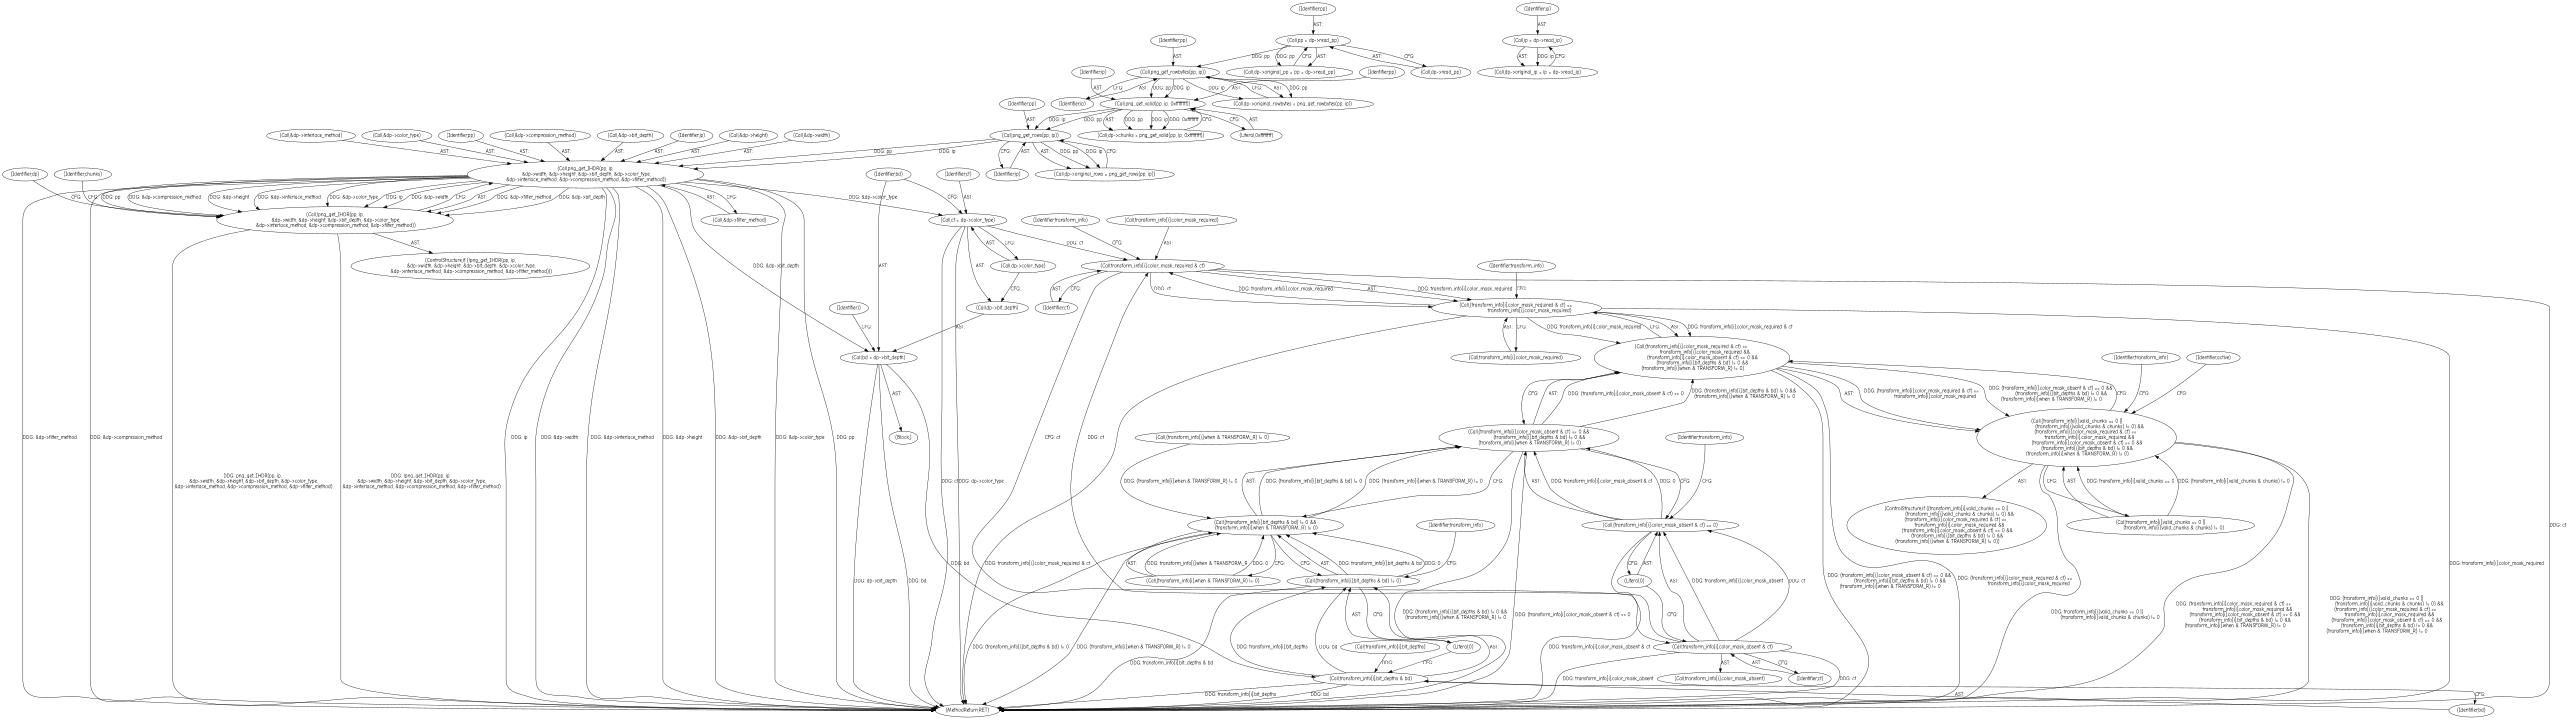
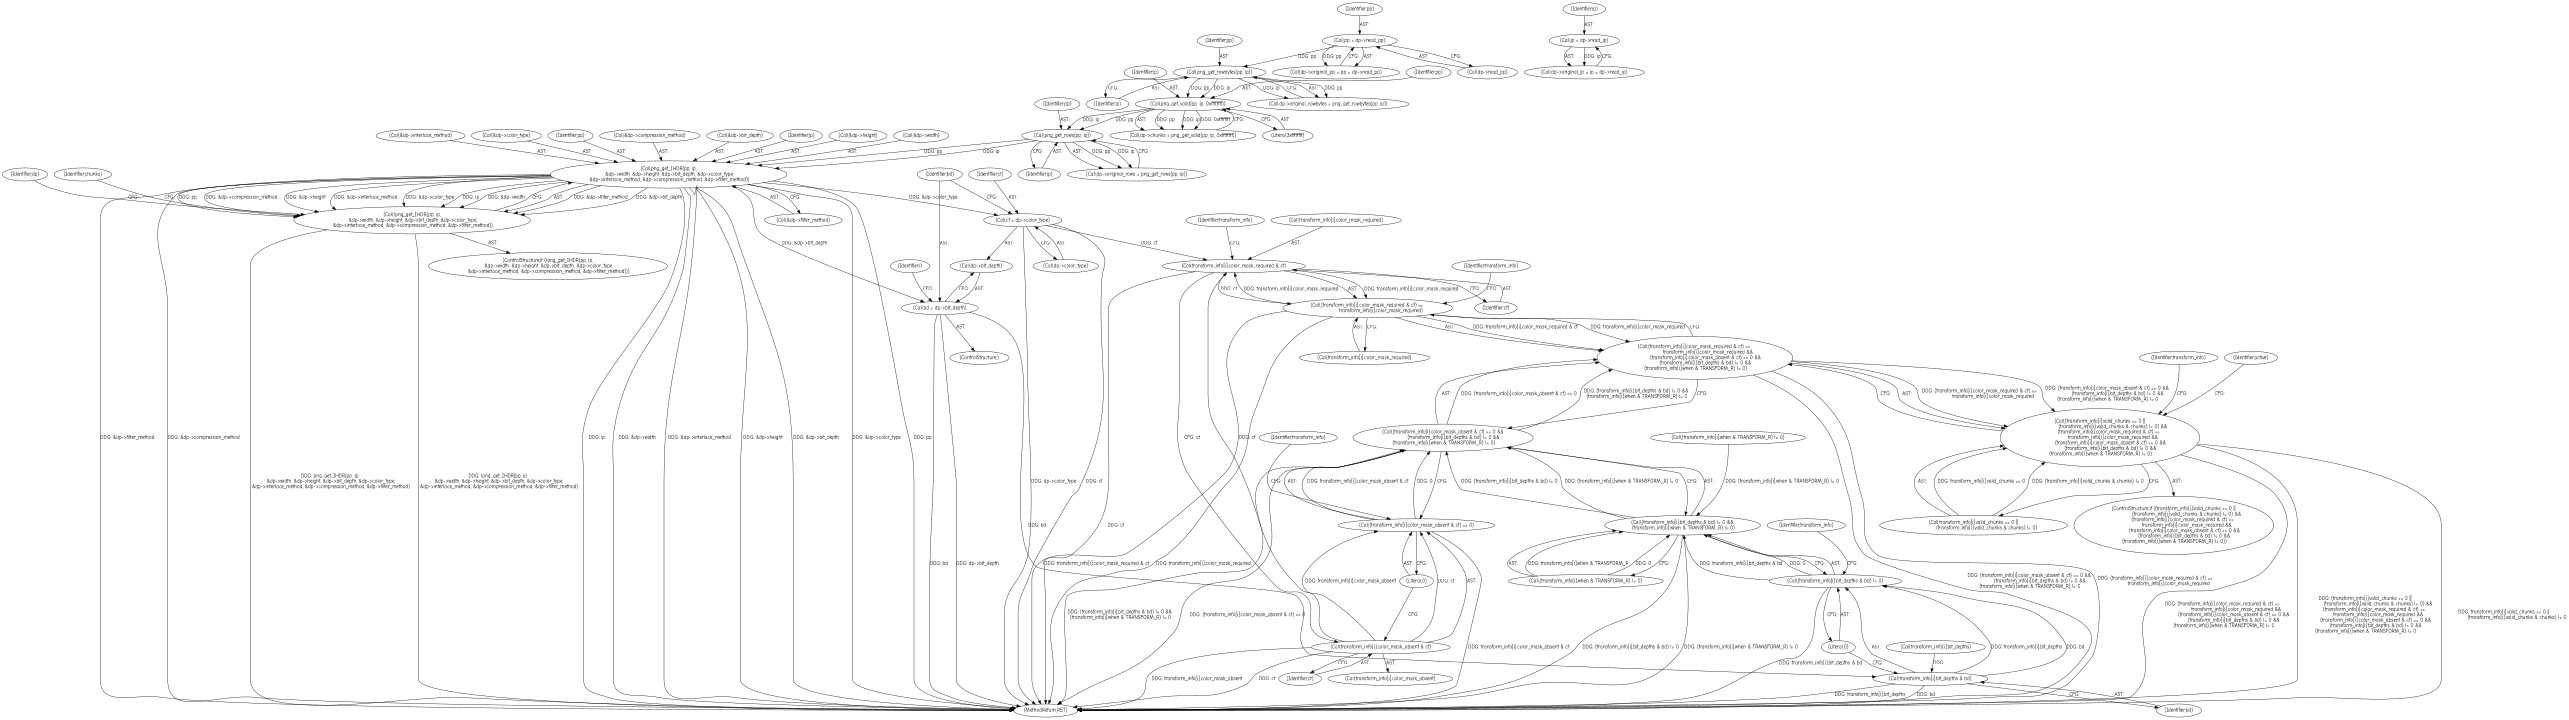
node "(Literal,0xffffffff)": label "(Literal,0xffffffff)" -> "(Literal,3xffffffff)"
edge "(Call,dp->color_type)" -> "(Call,dp->bit_depth)": now "(Call,bd = dp->bit_depth)" -> "(Call,dp->bit_depth)"
node "(Block,)": label "(Block,)" -> "(ControlStructure,)"
